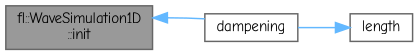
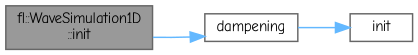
edge "dampening" -> "fl::WaveSimulation1D ::init": reversed
node "length": label "length" -> "init"
